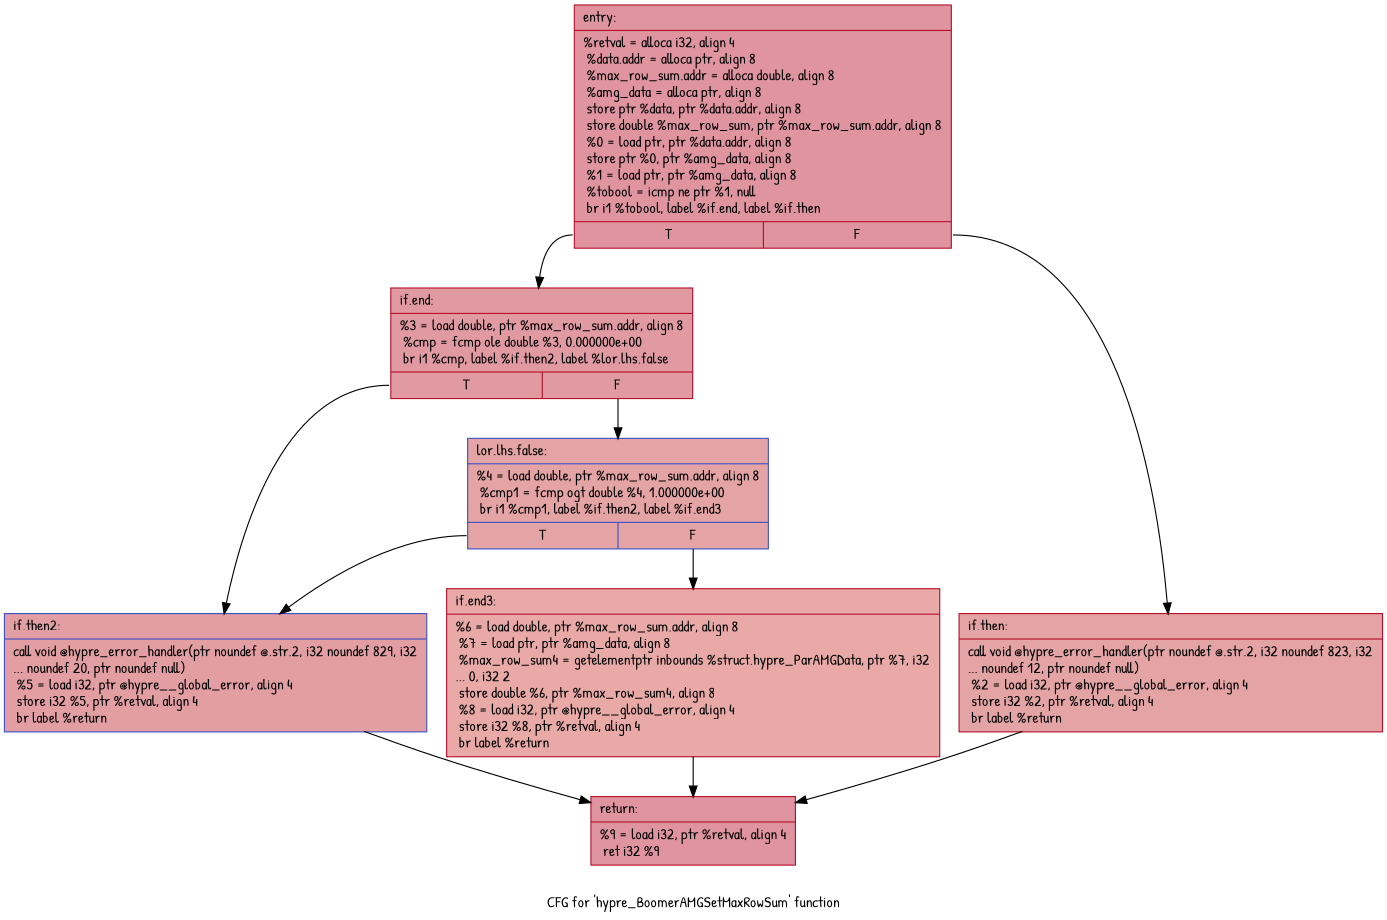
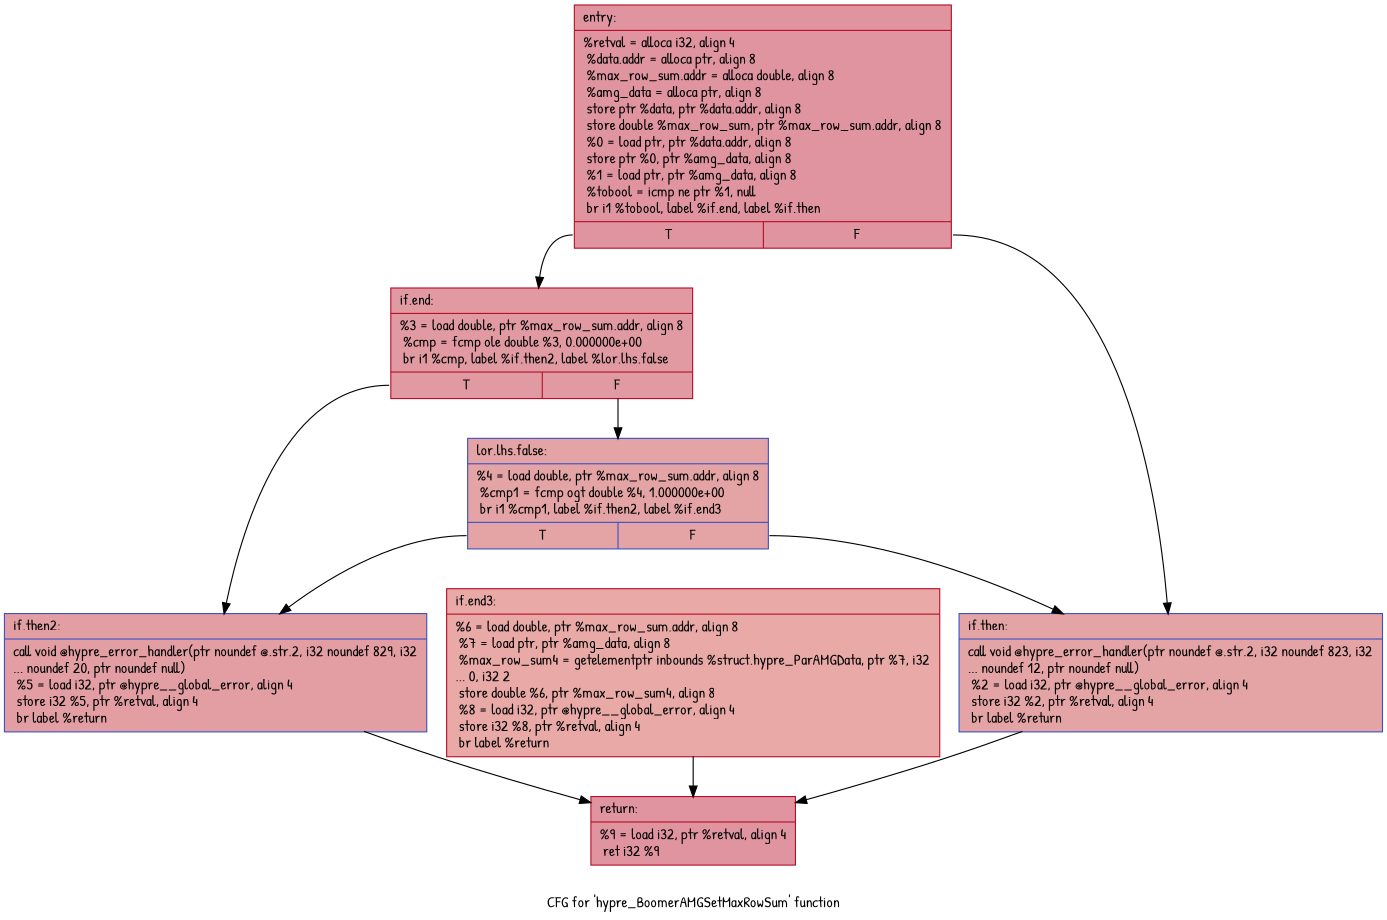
edge "lor.lhs.false:" -> "if.end3:": now "lor.lhs.false:" -> "if.then:"
node "if.then:": color #b70d28ff -> #3d50c3ff
